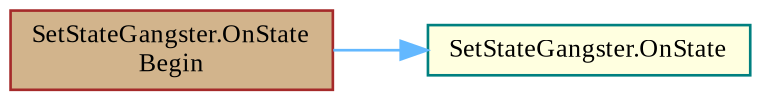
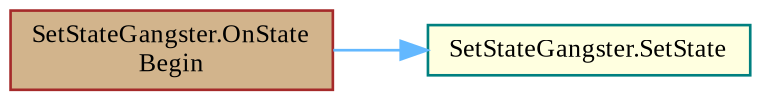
node "SetStateGangster.OnState": label "SetStateGangster.OnState" -> "SetStateGangster.SetState"
